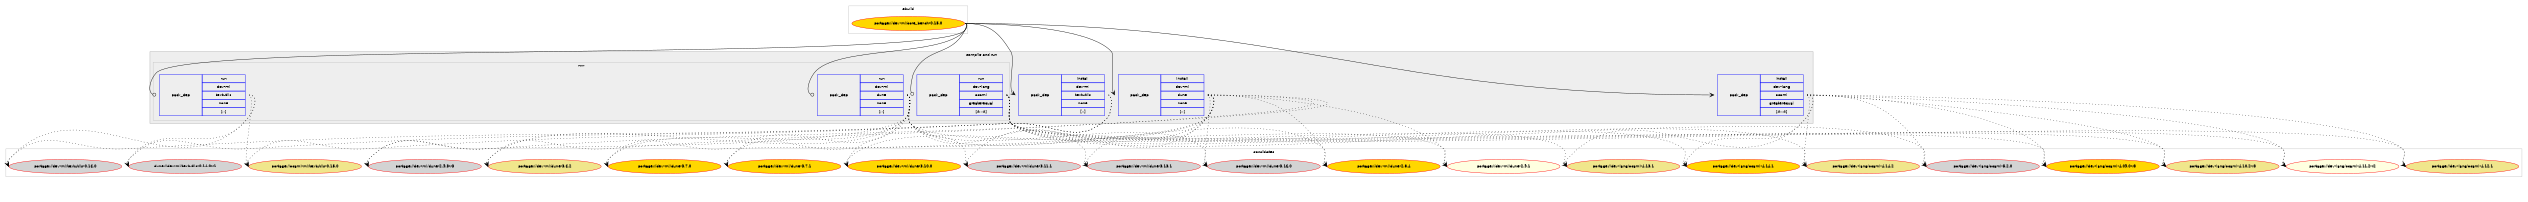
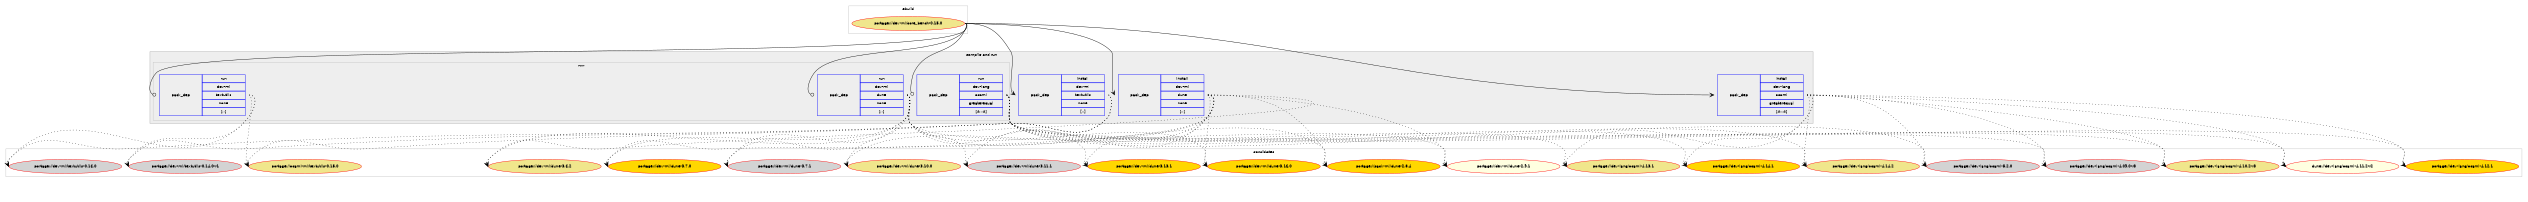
node "portage://dev-ml/core_bench-0.15.0": fillcolor gold -> khaki
node "dune://dev-ml/textutils-0.14.0-r1": label "dune://dev-ml/textutils-0.14.0-r1" -> "portage://dev-ml/textutils-0.14.0-r1"
node "portage://dev-ml/dune-2.9.3-r3": removed
node "portage://dev-ml/dune-3.7.1": fillcolor gold -> lightgrey
node "portage://dev-ml/dune-3.10.0": fillcolor gold -> khaki
node "portage://dev-ml/dune-3.13.1": fillcolor lightgrey -> gold
node "portage://dev-ml/dune-3.16.0": fillcolor lightgrey -> gold
node "portage://dev-ml/dune-2.8.4": label "portage://dev-ml/dune-2.8.4" -> "portage://pack-ml/dune-2.8.4"
node "portage://dev-lang/ocaml-4.09.0-r3": fillcolor gold -> lightgrey
node "portage://dev-lang/ocaml-4.11.2-r2": label "portage://dev-lang/ocaml-4.11.2-r2" -> "dune://dev-lang/ocaml-4.11.2-r2"
node "portage://dev-lang/ocaml-4.12.1": fillcolor khaki -> gold
